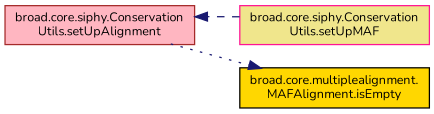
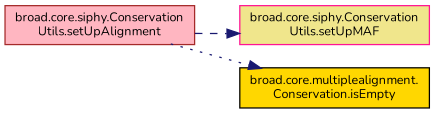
edge "broad.core.siphy.Conservation Utils.setUpMAF" -> "broad.core.siphy.Conservation Utils.setUpAlignment": reversed
node "broad.core.multiplealignment. MAFAlignment.isEmpty": label "broad.core.multiplealignment. MAFAlignment.isEmpty" -> "broad.core.multiplealignment. Conservation.isEmpty"
